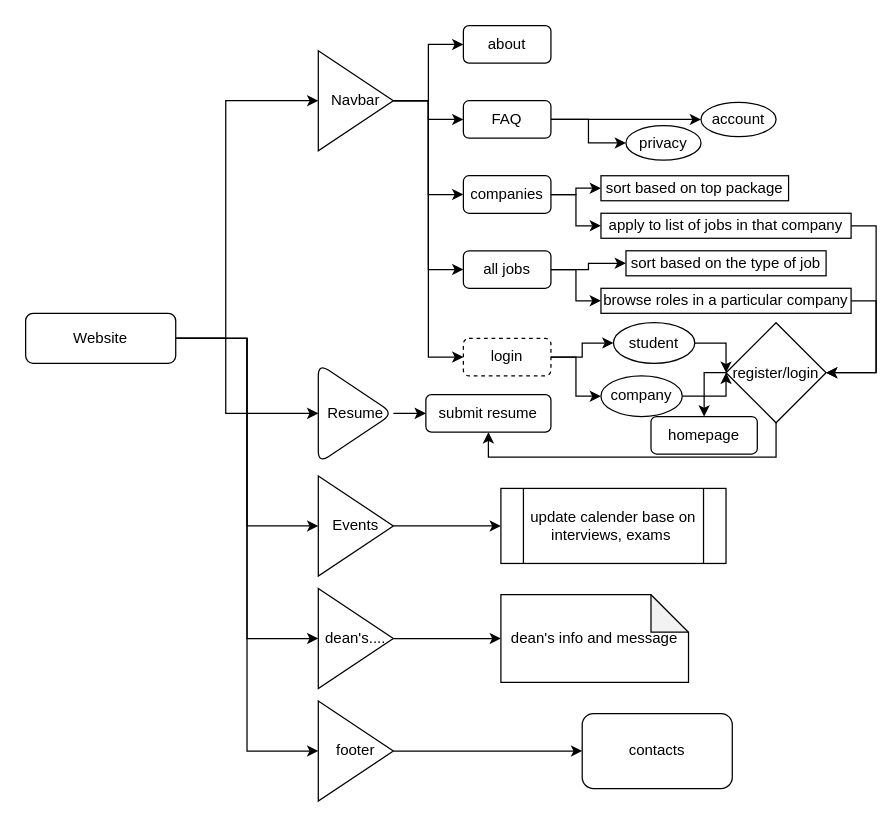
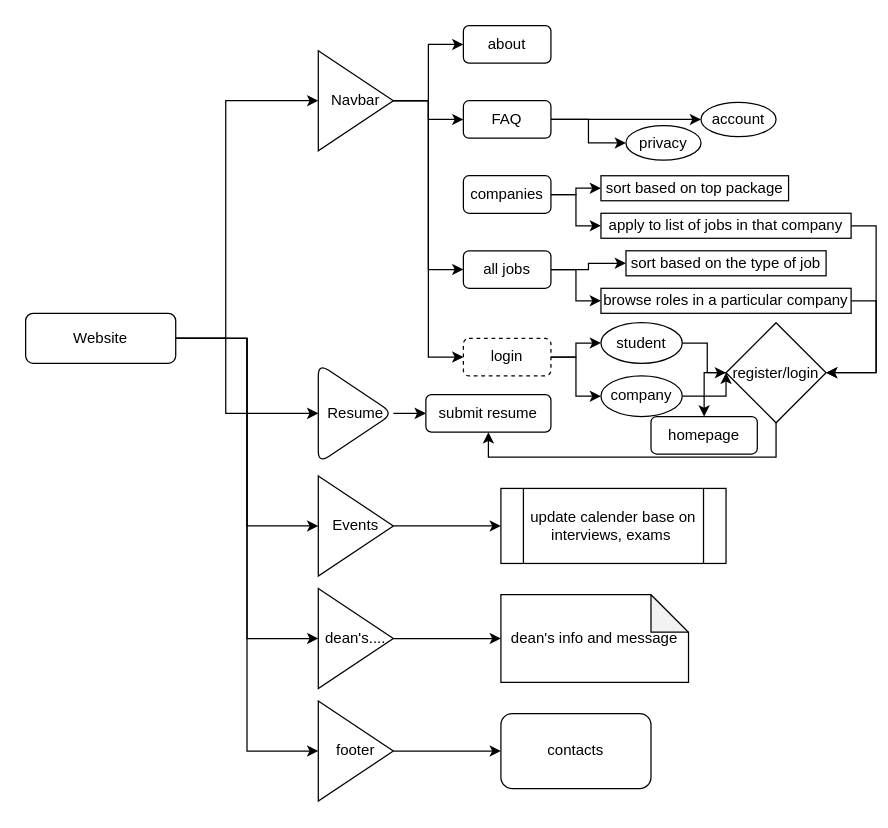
edge "Navbar" -> "companies": removed
node "student": moved (654, 343) -> (641, 343)
node "contacts": moved (657, 751) -> (576, 751)
